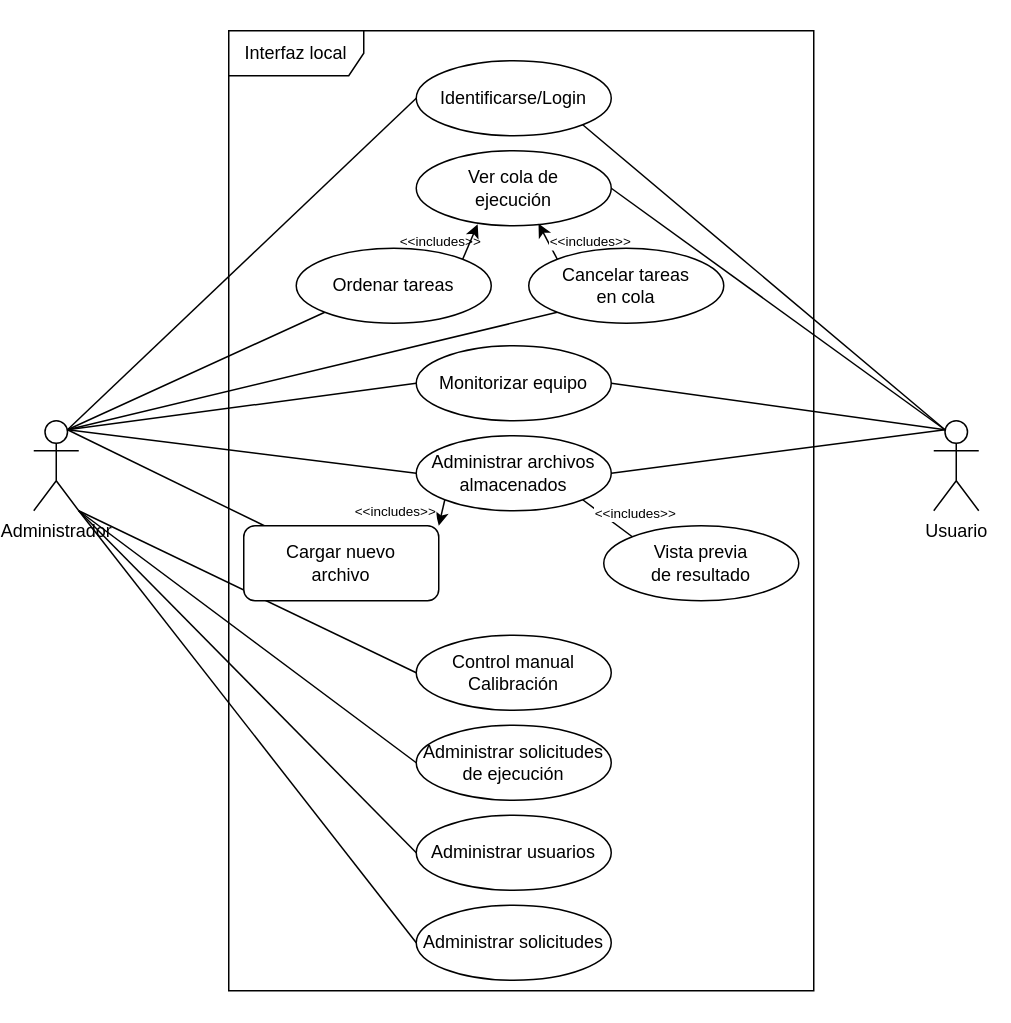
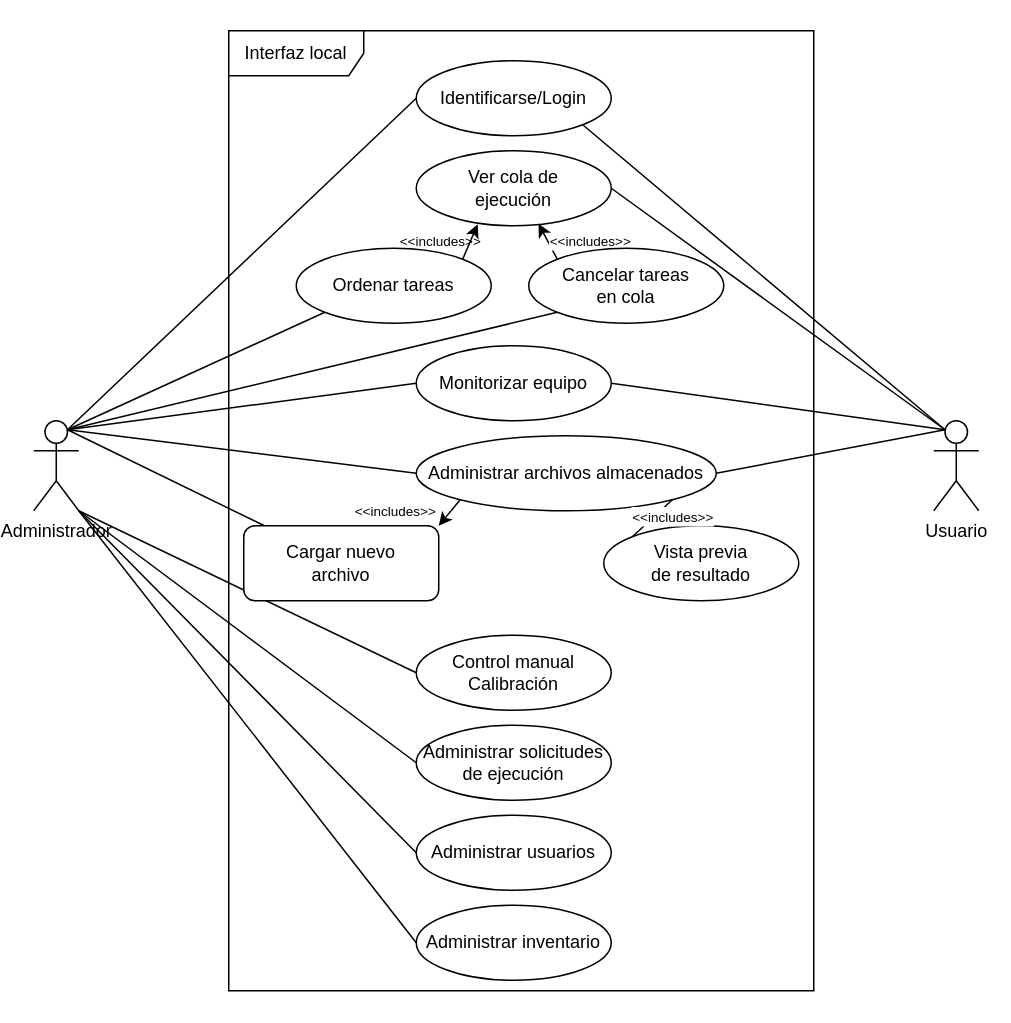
node "Administrar archivos almacenados": size 195x75 -> 300x75
node "Administrar solicitudes": label "Administrar solicitudes" -> "Administrar inventario"
